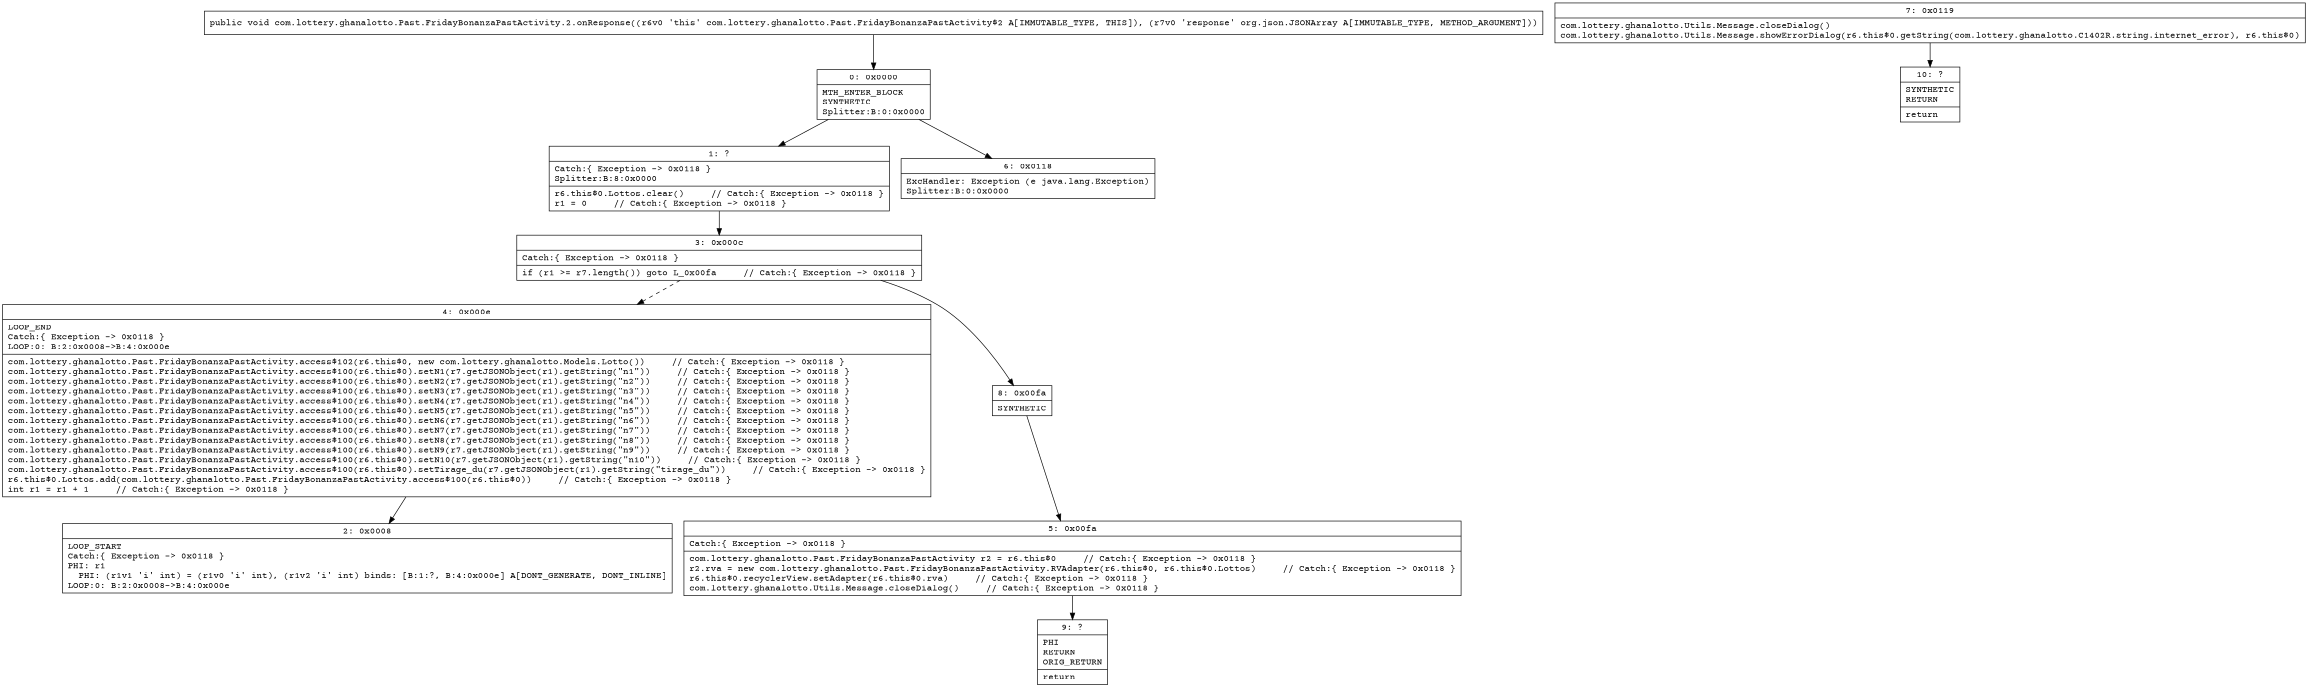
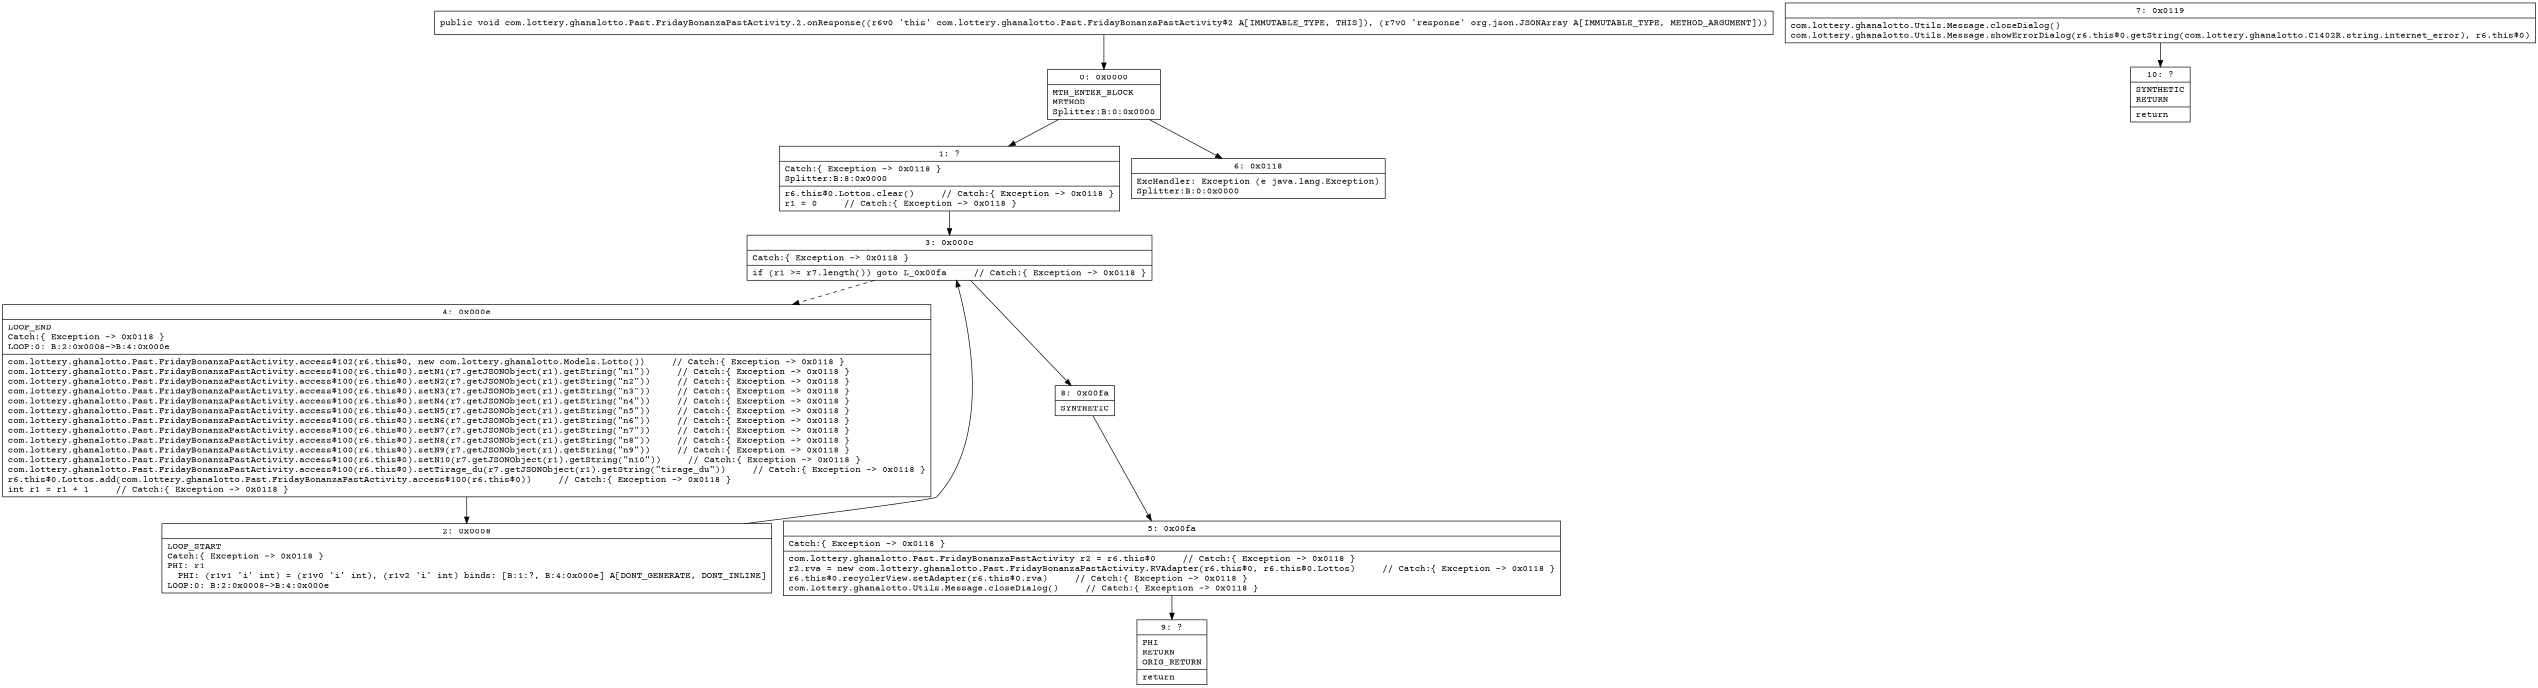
node "0: 0x0000": text "SYNTHETIC" -> "METHOD"
edge "2: 0x0008" -> "3: 0x000c": added
